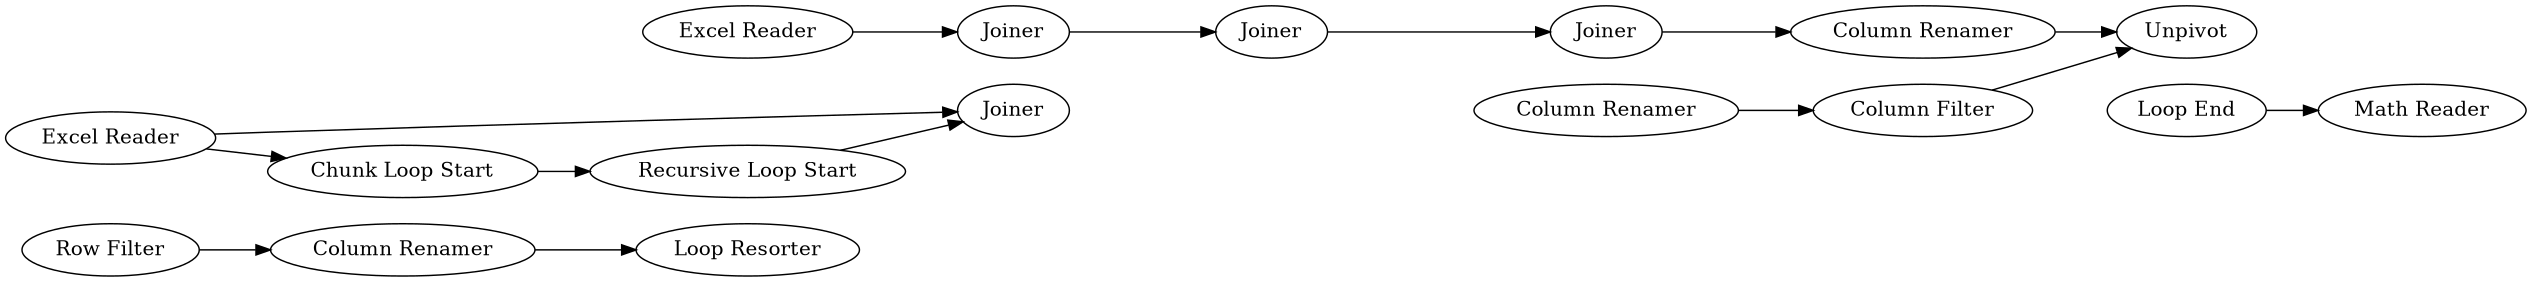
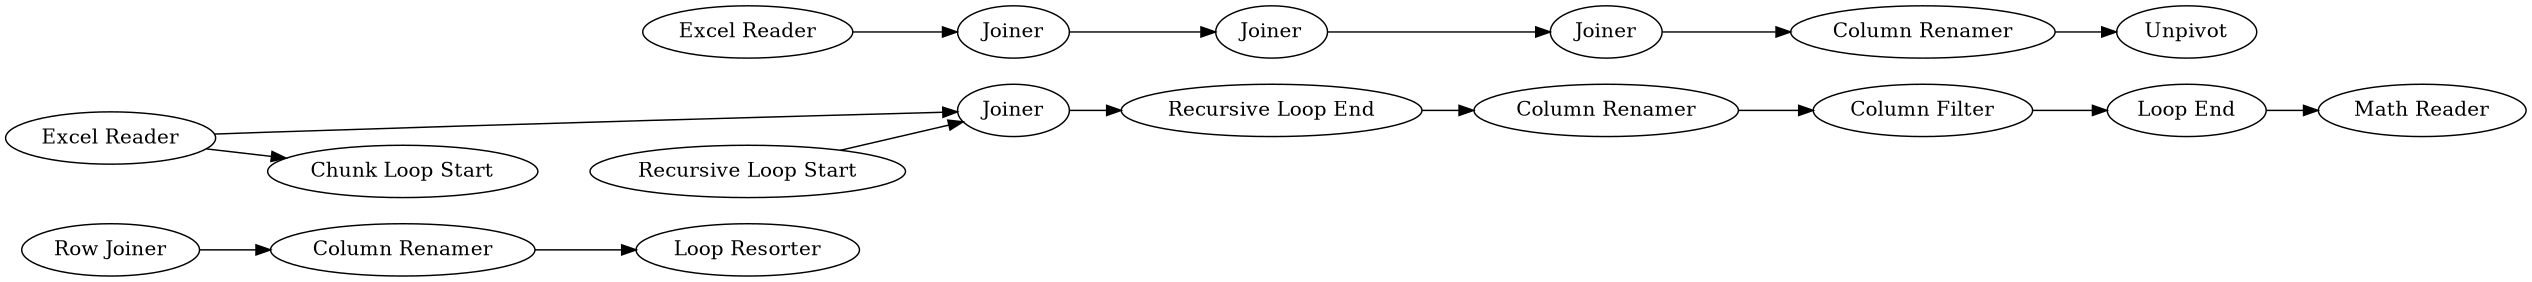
edge "Column Filter" -> "Unpivot": now "Column Filter" -> "Loop End"
node "Recursive Loop End": added
edge "Chunk Loop Start" -> "Recursive Loop Start": removed
node "Row Filter": label "Row Filter" -> "Row Joiner"
